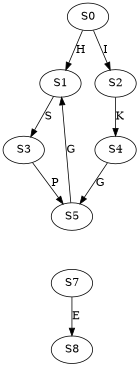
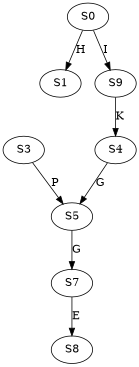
node "S2": label "S2" -> "S9"
edge "S1" -> "S3": removed, label "S"
edge "S5" -> "S1": now "S5" -> "S7"
